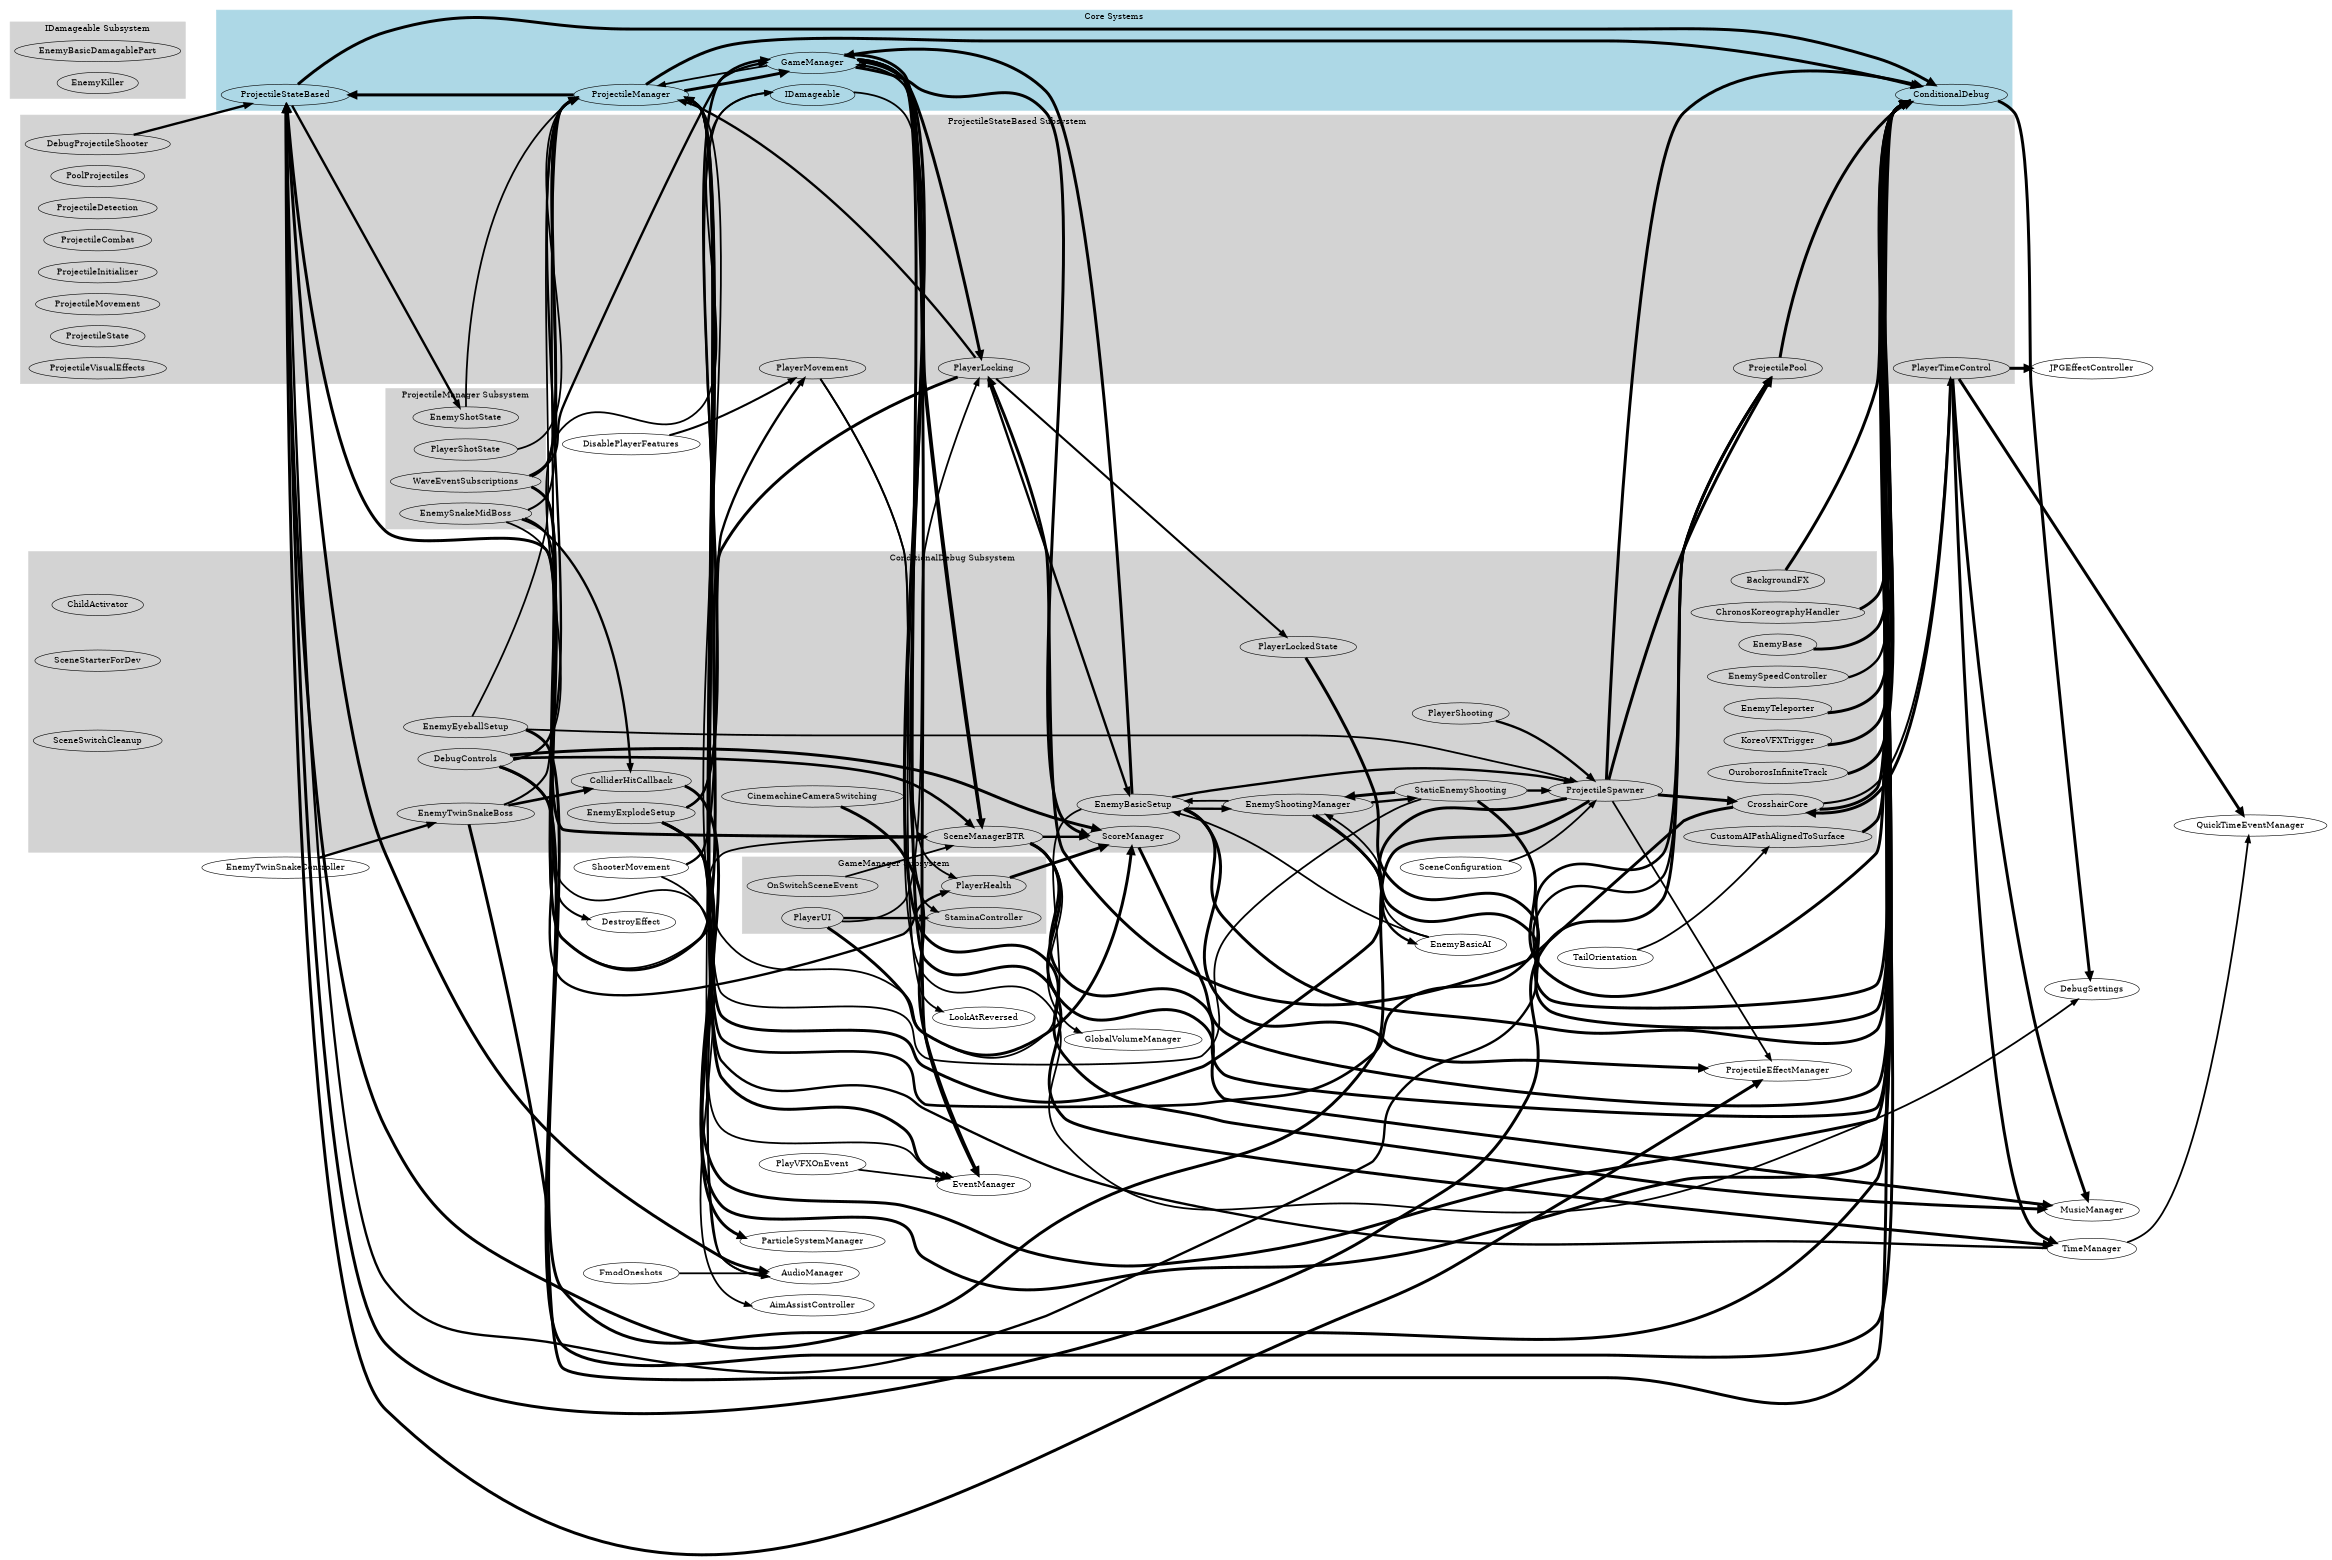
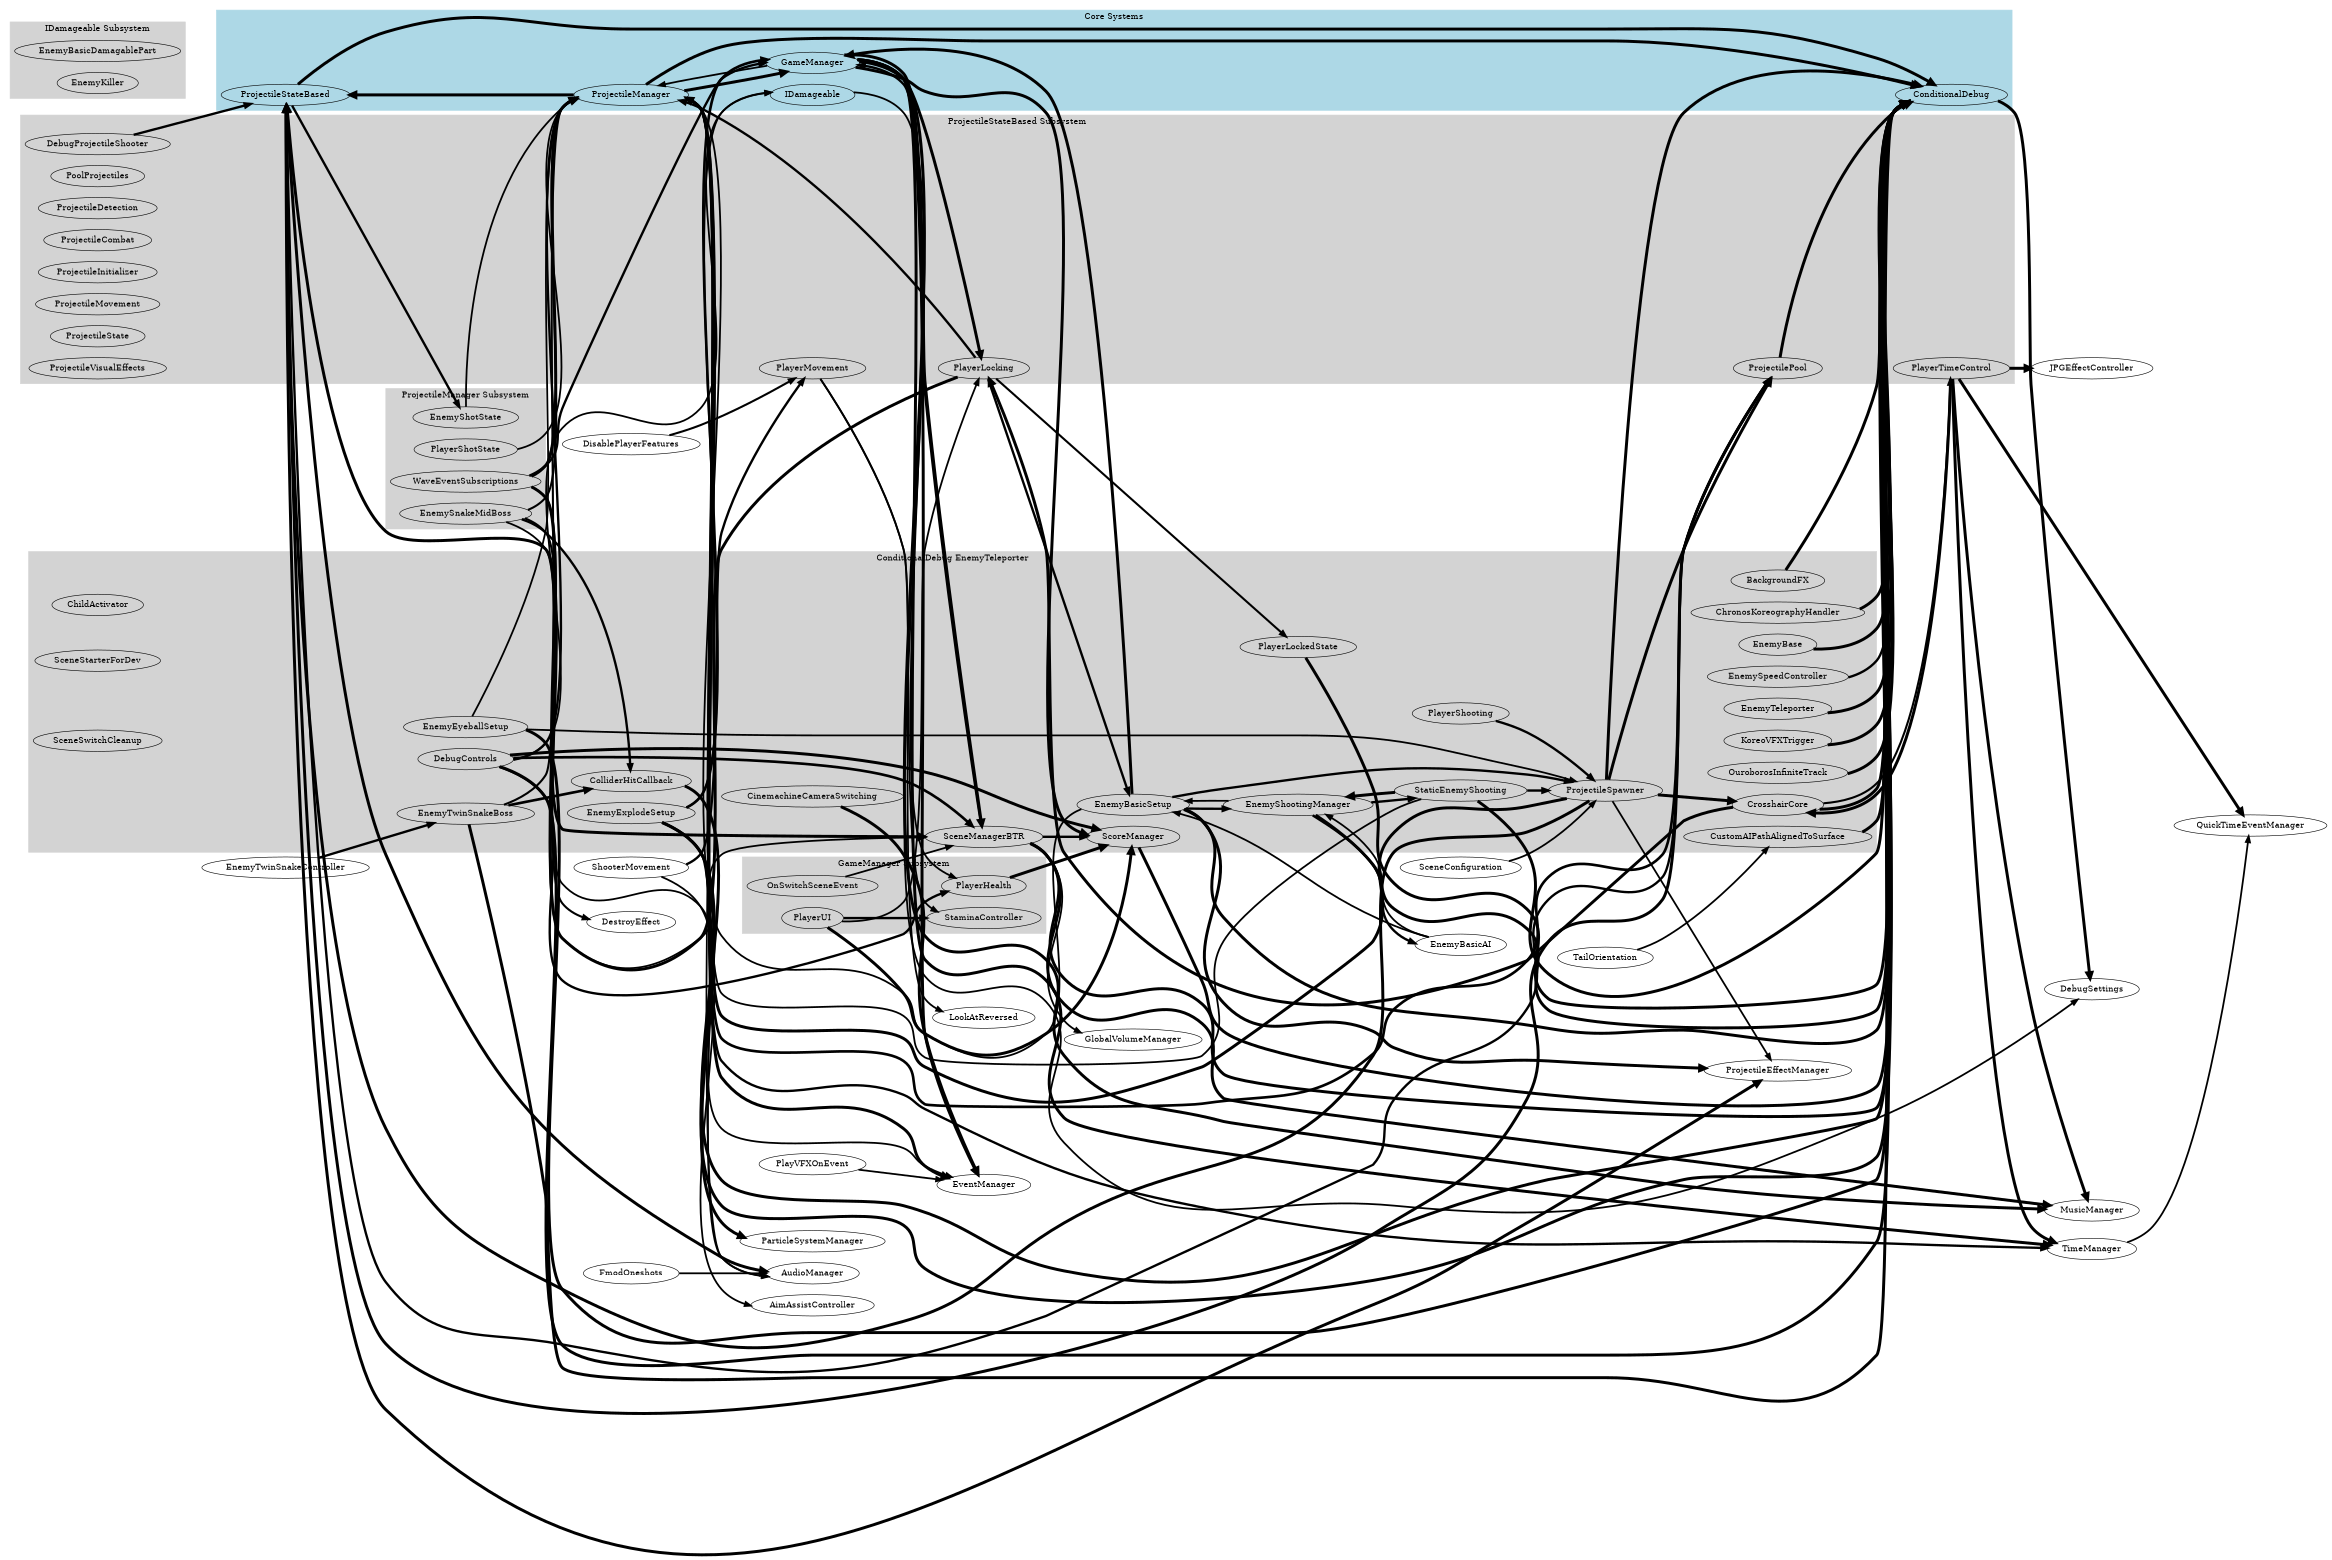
cluster "ConditionalDebug Subsystem": label "ConditionalDebug Subsystem" -> "ConditionalDebug EnemyTeleporter"
edge "TimeManager" -> "ProjectileManager": reversed
